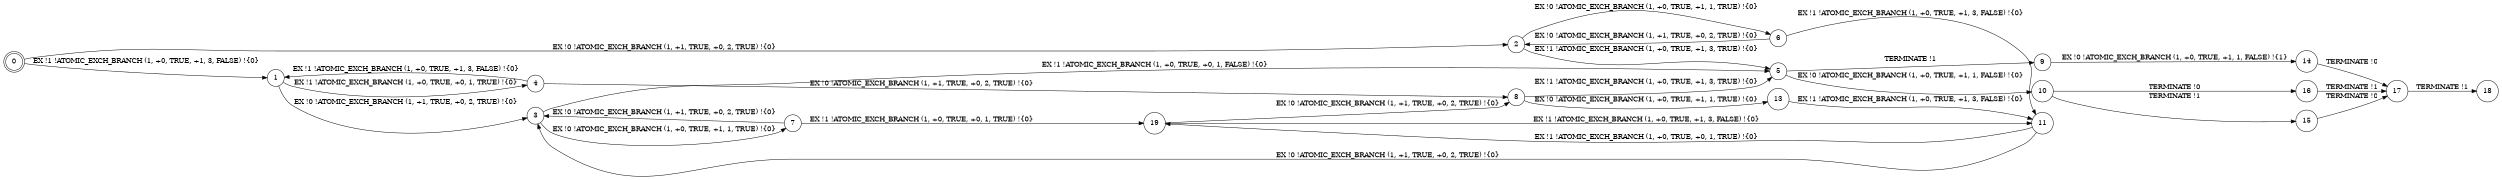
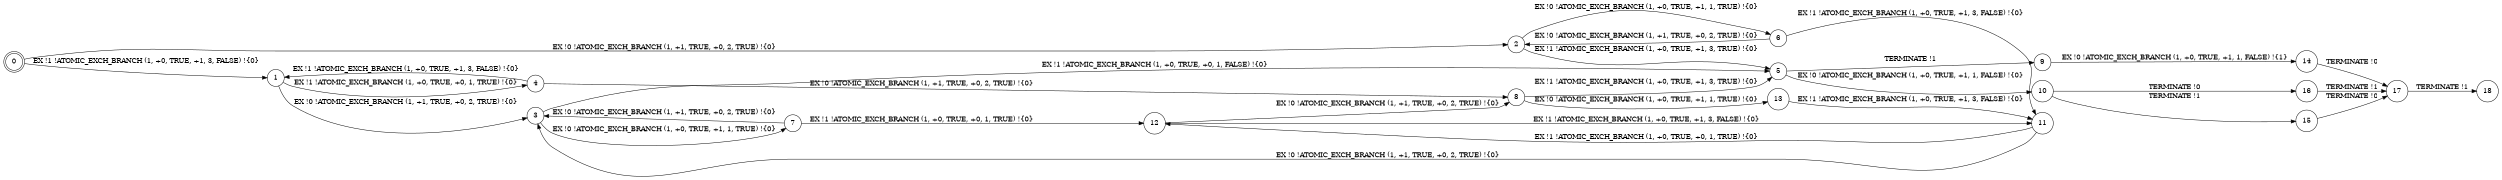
node "19": label "19" -> "12"
